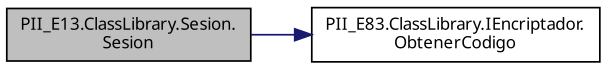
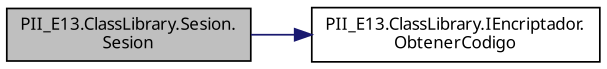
node "PII_E83.ClassLibrary.IEncriptador. ObtenerCodigo": label "PII_E83.ClassLibrary.IEncriptador. ObtenerCodigo" -> "PII_E13.ClassLibrary.IEncriptador. ObtenerCodigo"
